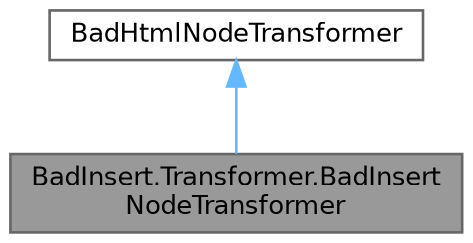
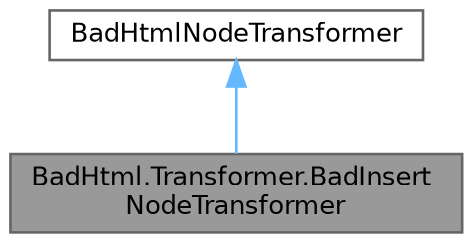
node "BadInsert.Transformer.BadInsert NodeTransformer": label "BadInsert.Transformer.BadInsert NodeTransformer" -> "BadHtml.Transformer.BadInsert NodeTransformer"
